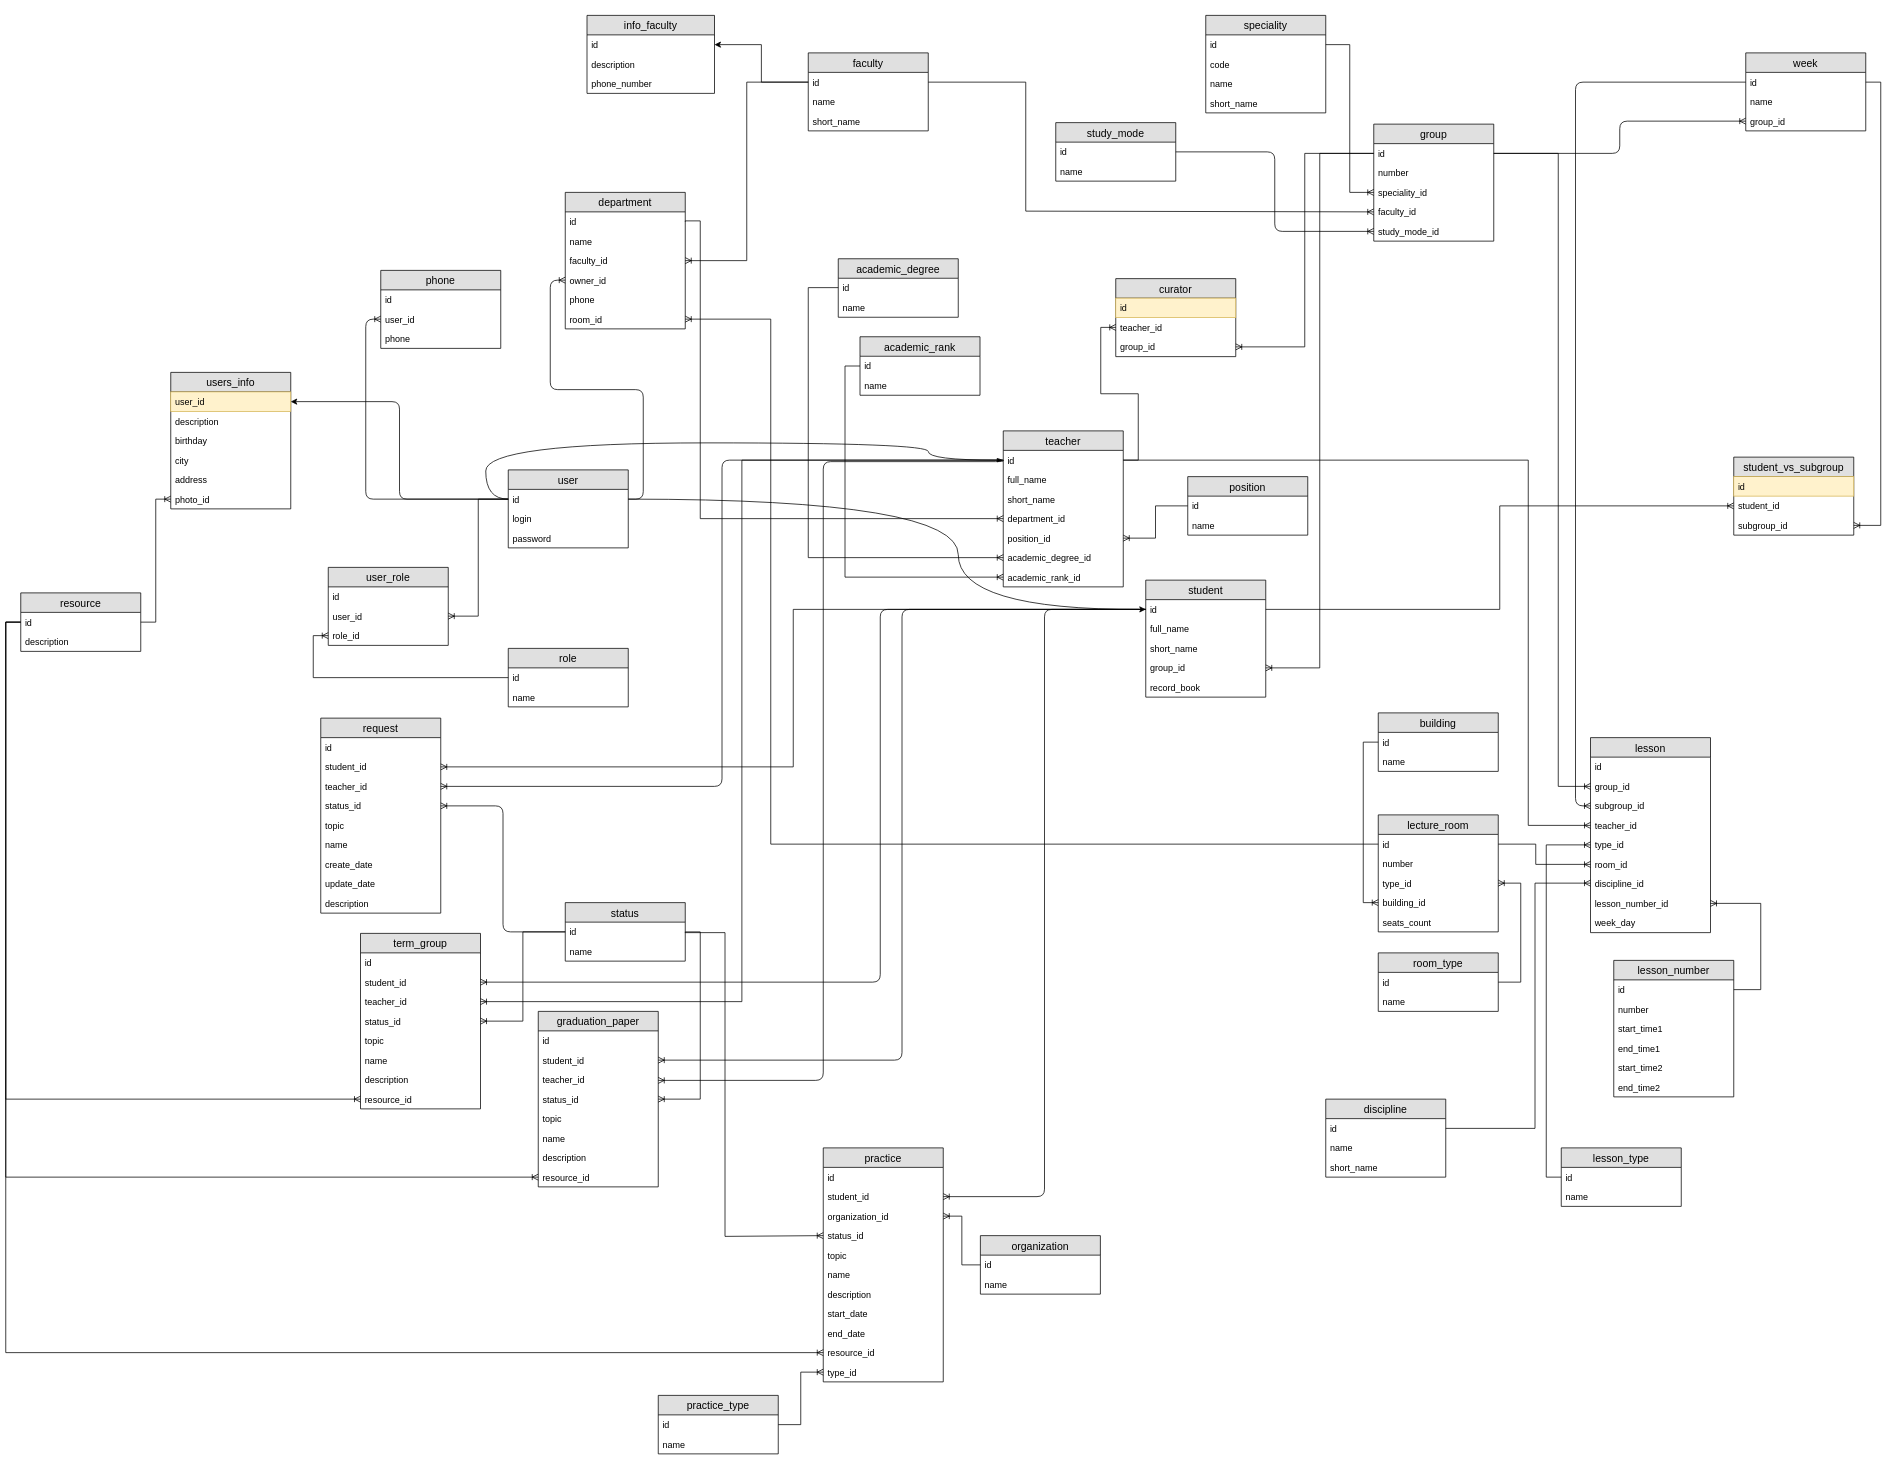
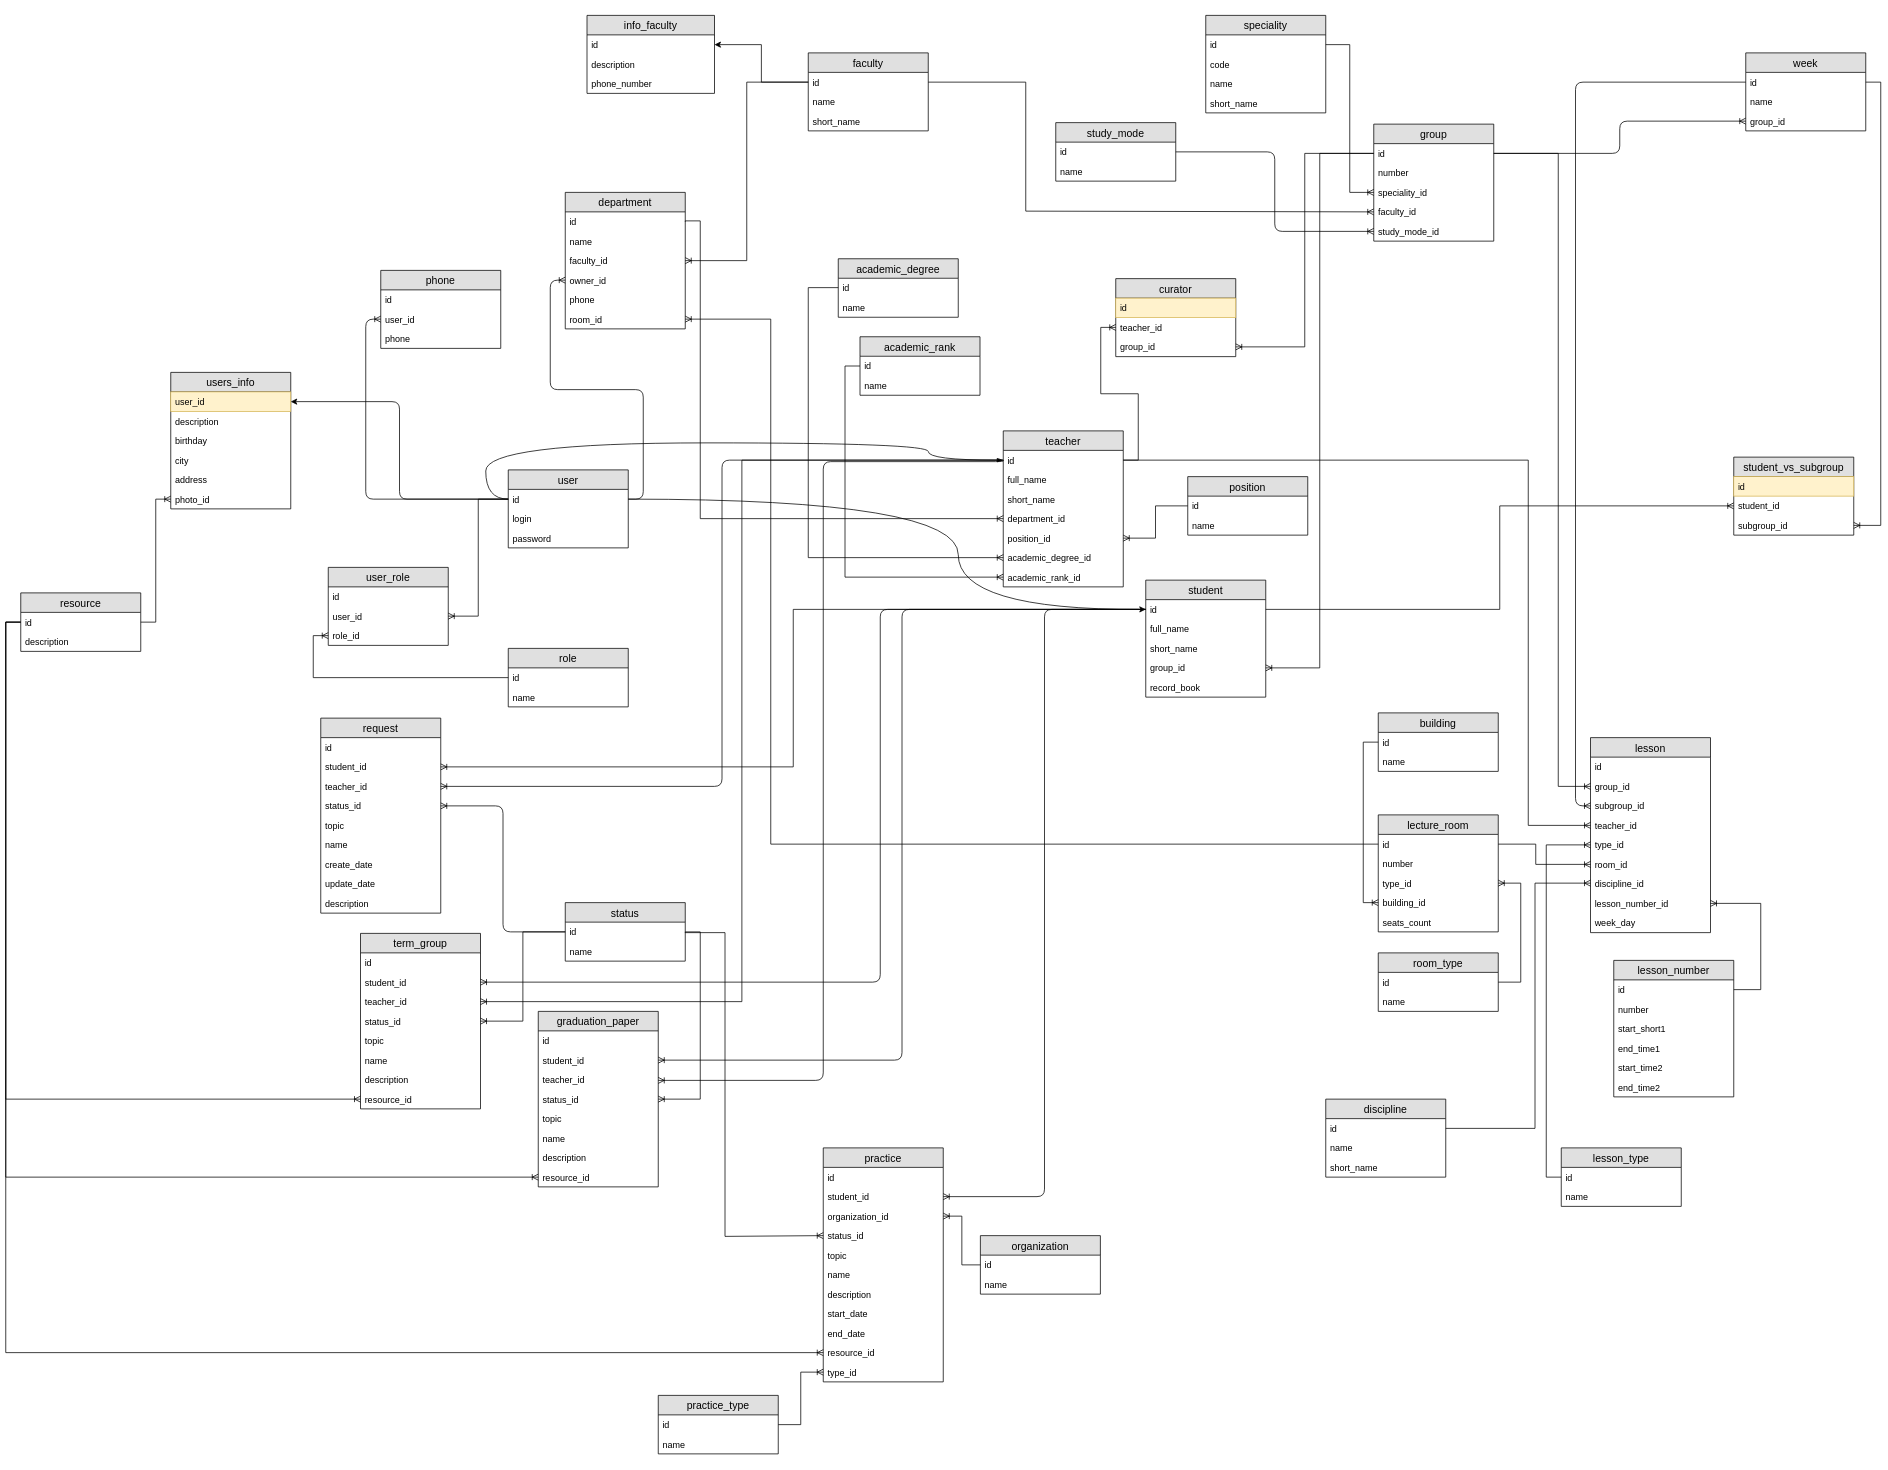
node "start_time1": label "start_time1" -> "start_short1"
